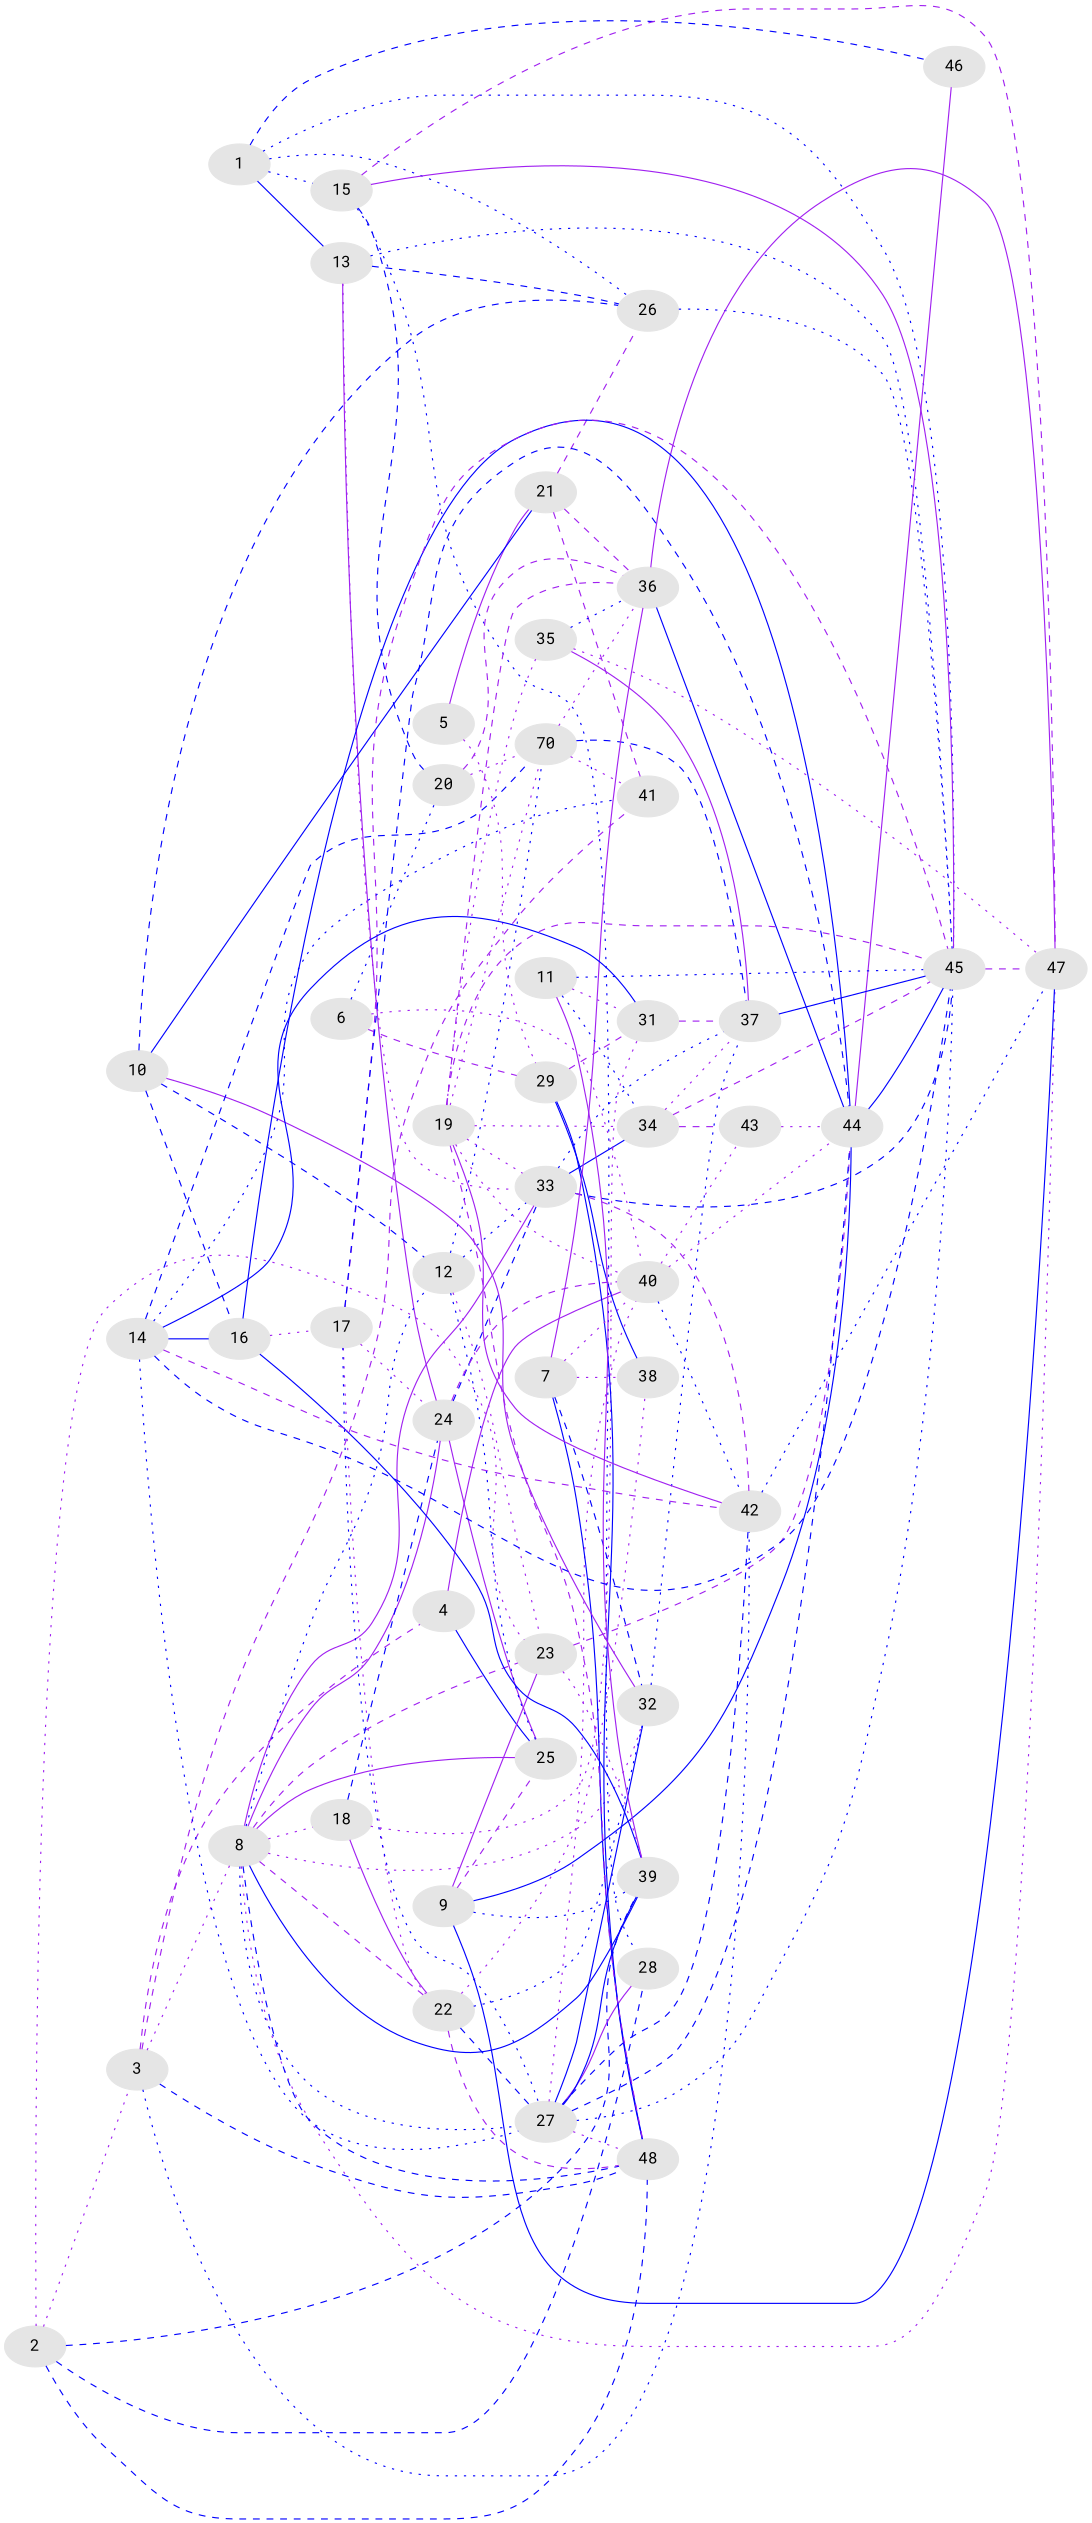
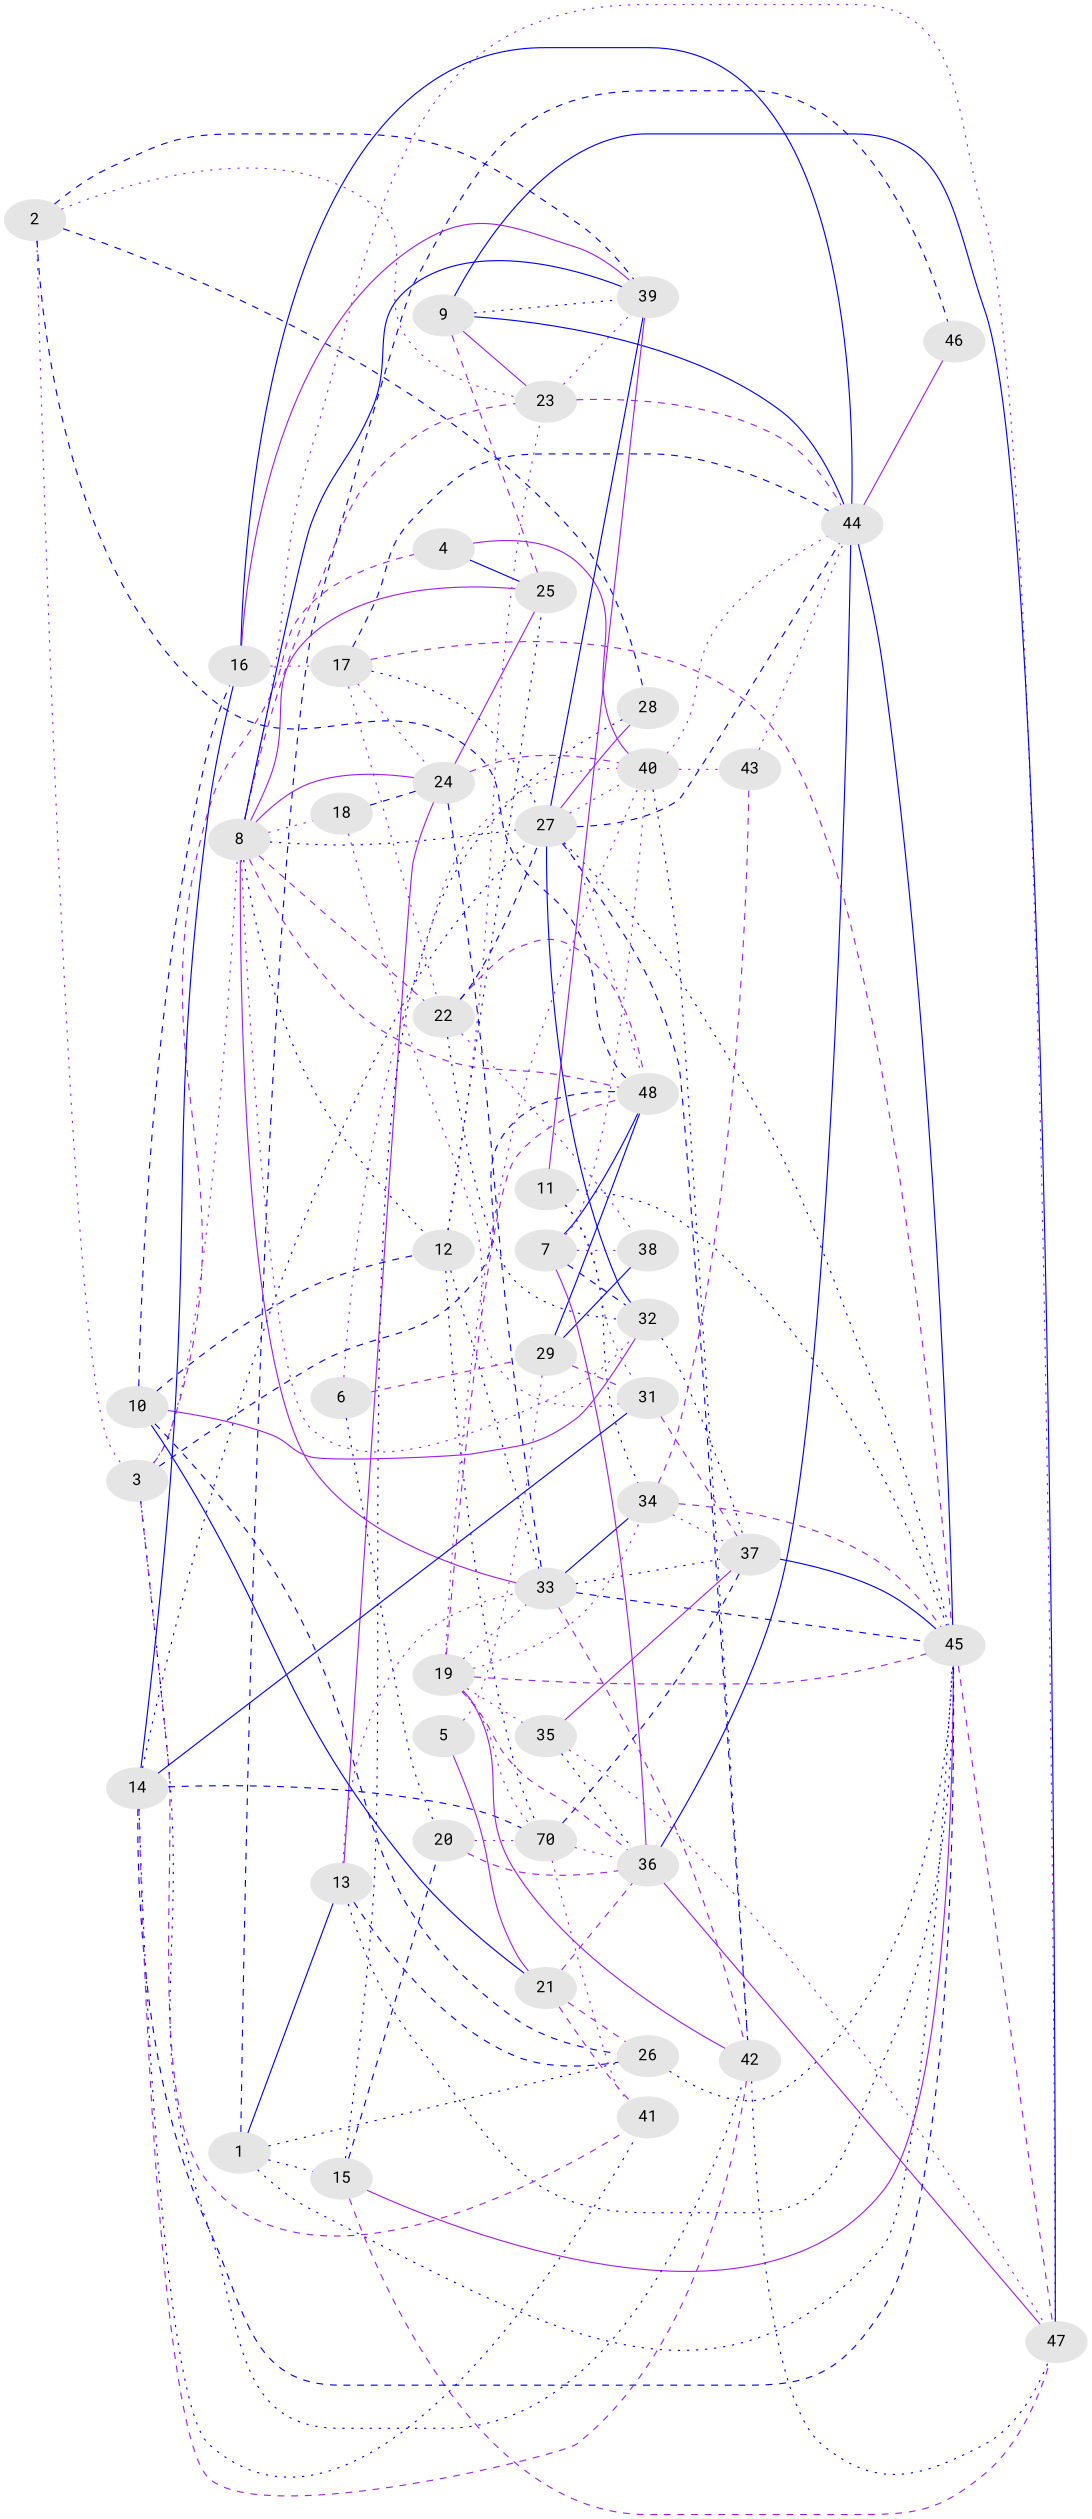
edge "16" -- "39": color blue -> purple
edge "18" -- "22": removed
edge "8" -- "48": color blue -> purple
